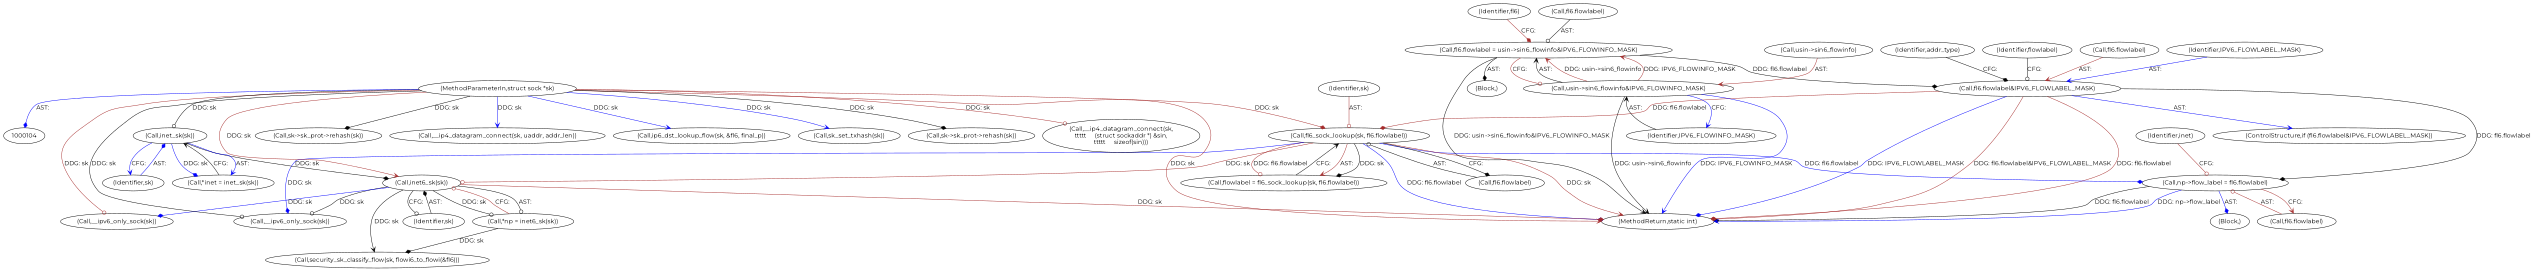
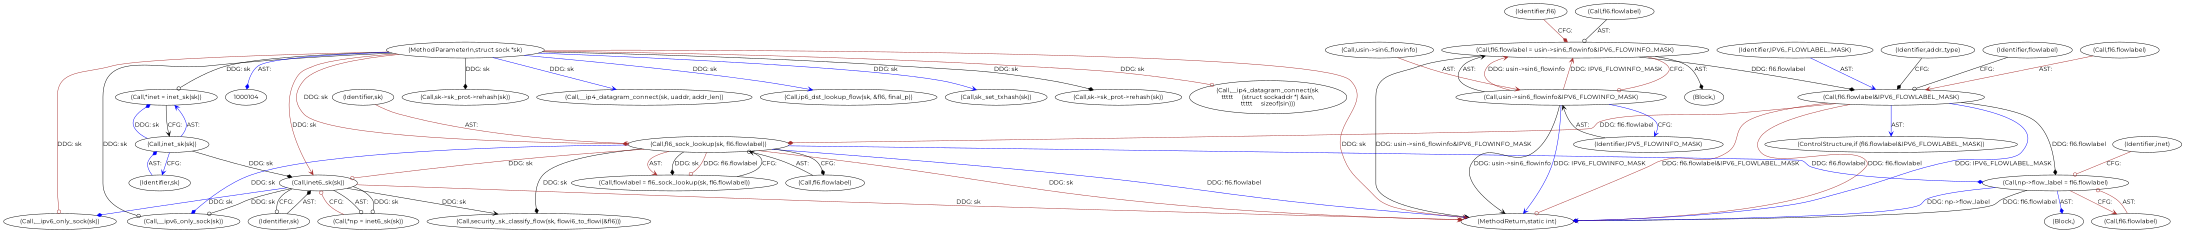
edge "(MethodParameterIn,struct sock *sk)" -> "(Call,inet_sk(sk))": now "(MethodParameterIn,struct sock *sk)" -> "(Call,*inet = inet_sk(sk))"
node "(Identifier,IPV6_FLOWINFO_MASK)": label "(Identifier,IPV6_FLOWINFO_MASK)" -> "(Identifier,IPV5_FLOWINFO_MASK)"
edge "(Call,*np = inet6_sk(sk))" -> "(Call,security_sk_classify_flow(sk, flowi6_to_flowi(&fl6)))": now "(Call,fl6_sock_lookup(sk, fl6.flowlabel))" -> "(Call,security_sk_classify_flow(sk, flowi6_to_flowi(&fl6)))"
